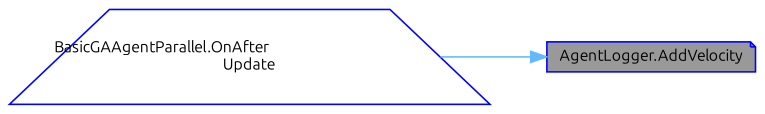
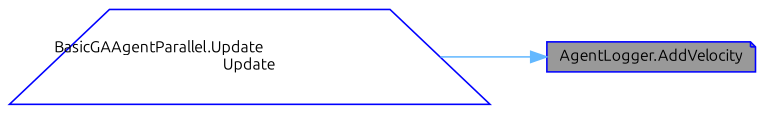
node "BasicGAAgentParallel.OnAfter Update": label "BasicGAAgentParallel.OnAfter Update" -> "BasicGAAgentParallel.Update Update"
